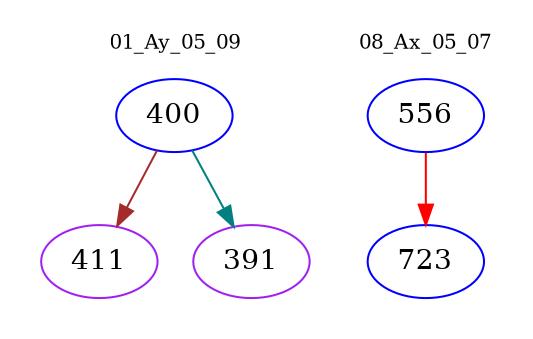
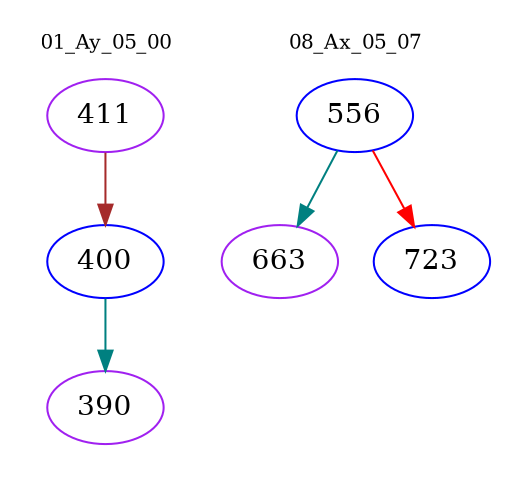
cluster "01_Ay_05_09": label "01_Ay_05_09" -> "01_Ay_05_00"
edge "400" -> "411": reversed
node "391": label "391" -> "390"
node "663": added
